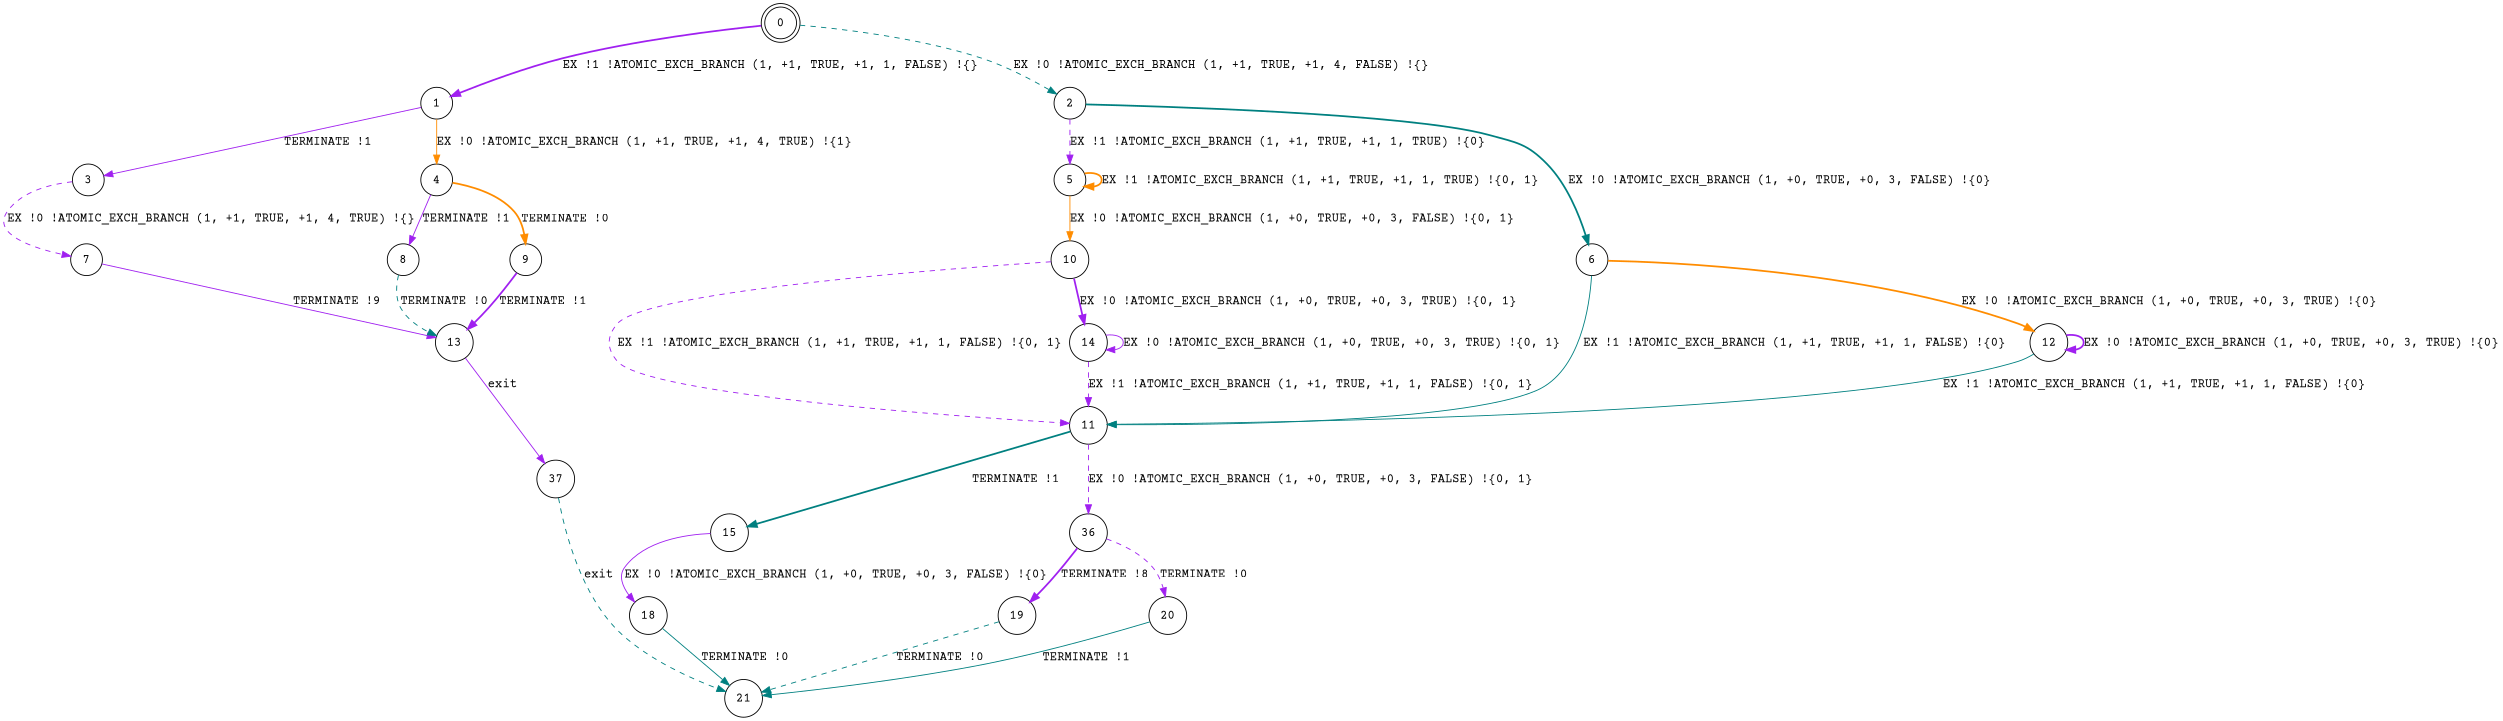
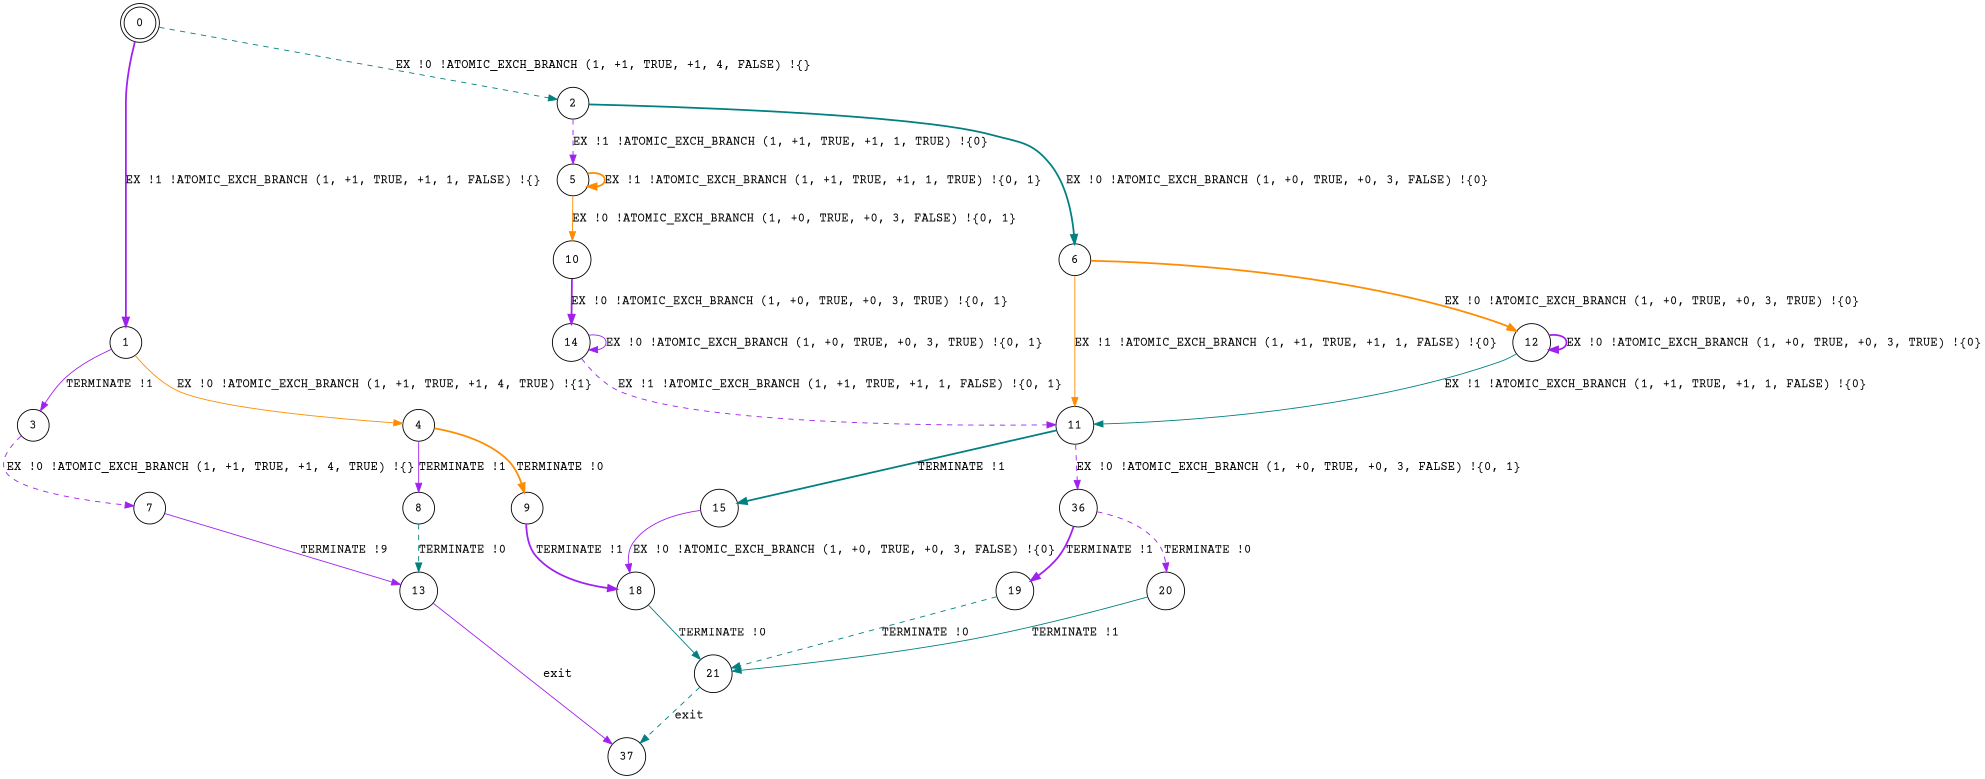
edge "9" -> "13": now "9" -> "18"
edge "10" -> "11": removed, label "EX !1 !ATOMIC_EXCH_BRANCH (1, +1, TRUE, +1, 1, FALSE) !{0, 1}"
edge "6" -> "11": color teal -> darkorange
edge "36" -> "19": label "TERMINATE !8" -> "TERMINATE !1"
edge "37" -> "21": reversed
